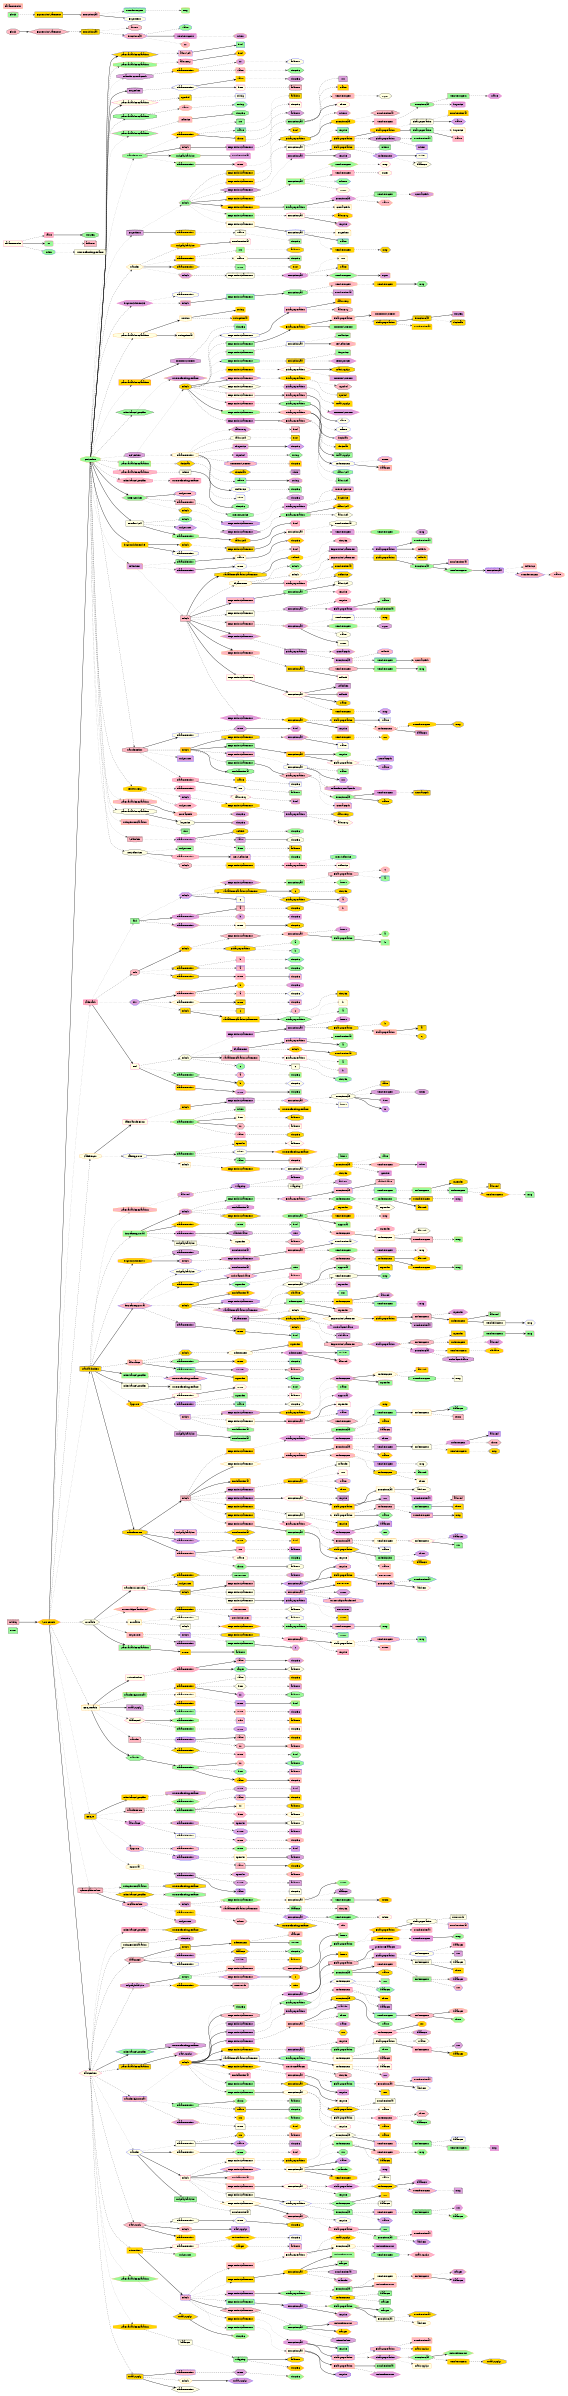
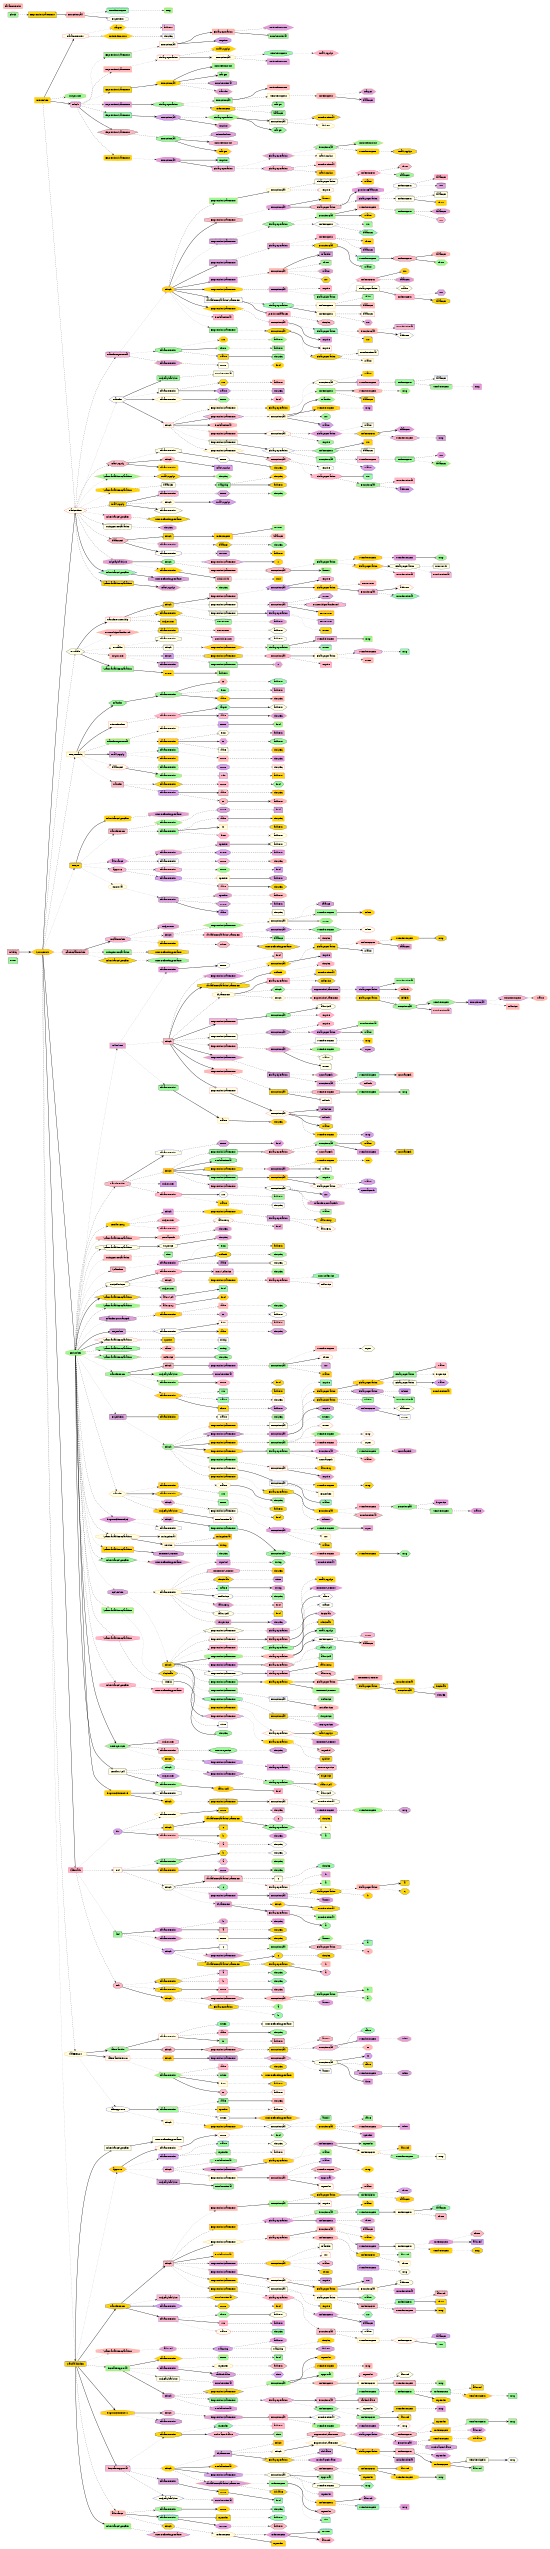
edge "SafeMath" -> "mul": style bold -> dashed
node "decreaseApproval": shape hexagon -> note
edge "SourceUnit" -> "SafeMath": style dotted -> bold
edge "StandardToken" -> "bug_unchk_send11": style dashed -> bold
edge "SourceUnit" -> "BasicToken": arrowhead vee -> odot
node "this": removed
node "safeTransfer": added
edge "BasicToken" -> "mintToken": reversed
